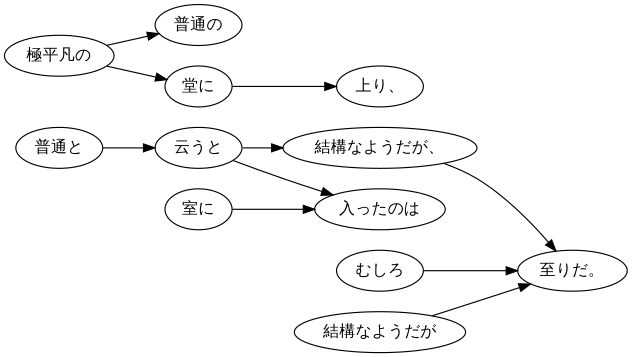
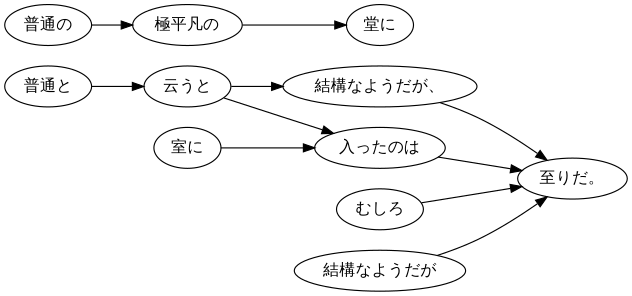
edge "極平凡の" -> "普通の": reversed
node "上り、": removed
edge "入ったのは" -> "至りだ。": added
